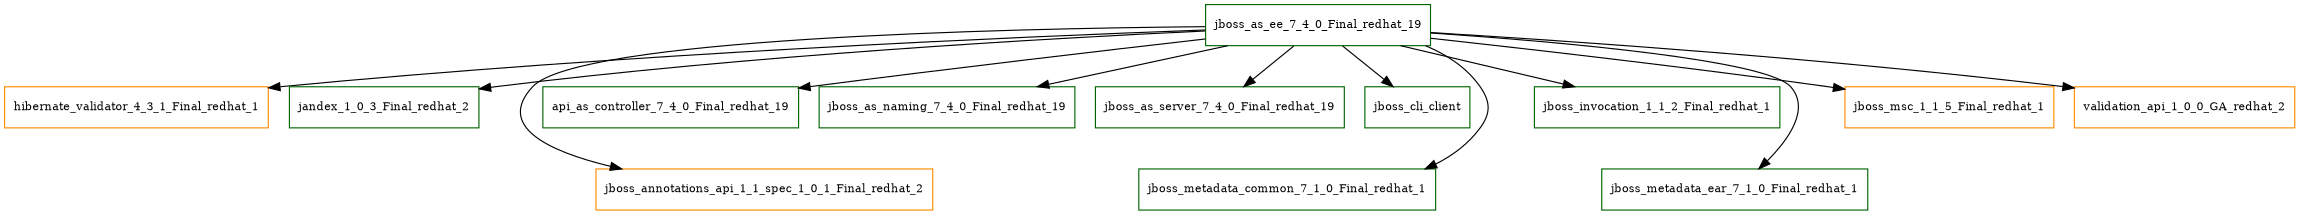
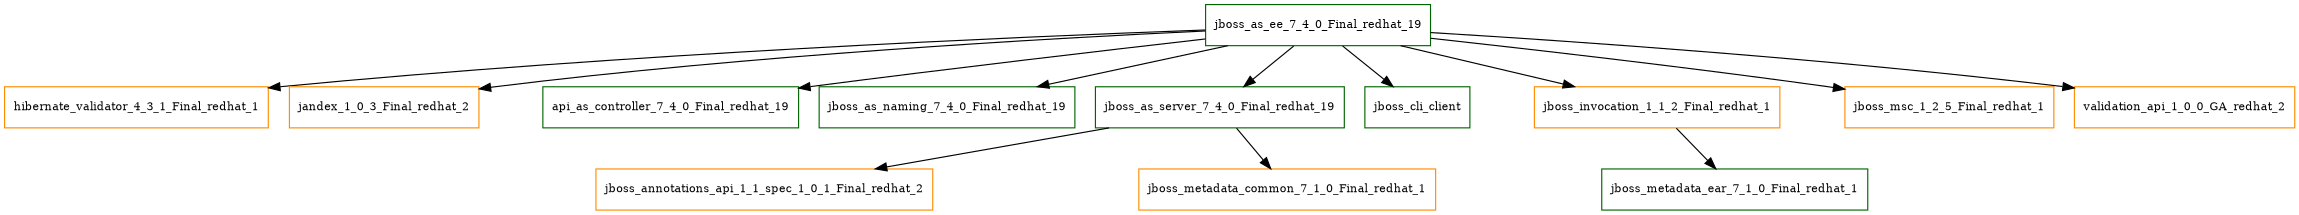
edge "jboss_as_ee_7_4_0_Final_redhat_19" -> "jboss_annotations_api_1_1_spec_1_0_1_Final_redhat_2": now "jboss_as_server_7_4_0_Final_redhat_19" -> "jboss_annotations_api_1_1_spec_1_0_1_Final_redhat_2"
edge "jboss_as_ee_7_4_0_Final_redhat_19" -> "jboss_metadata_ear_7_1_0_Final_redhat_1": now "jboss_invocation_1_1_2_Final_redhat_1" -> "jboss_metadata_ear_7_1_0_Final_redhat_1"
edge "jboss_as_ee_7_4_0_Final_redhat_19" -> "jboss_metadata_common_7_1_0_Final_redhat_1": now "jboss_as_server_7_4_0_Final_redhat_19" -> "jboss_metadata_common_7_1_0_Final_redhat_1"
node "jandex_1_0_3_Final_redhat_2": color darkgreen -> darkorange
node "jboss_invocation_1_1_2_Final_redhat_1": color darkgreen -> darkorange
node "jboss_msc_1_1_5_Final_redhat_1": label "jboss_msc_1_1_5_Final_redhat_1" -> "jboss_msc_1_2_5_Final_redhat_1"
node "jboss_metadata_common_7_1_0_Final_redhat_1": color darkgreen -> darkorange
